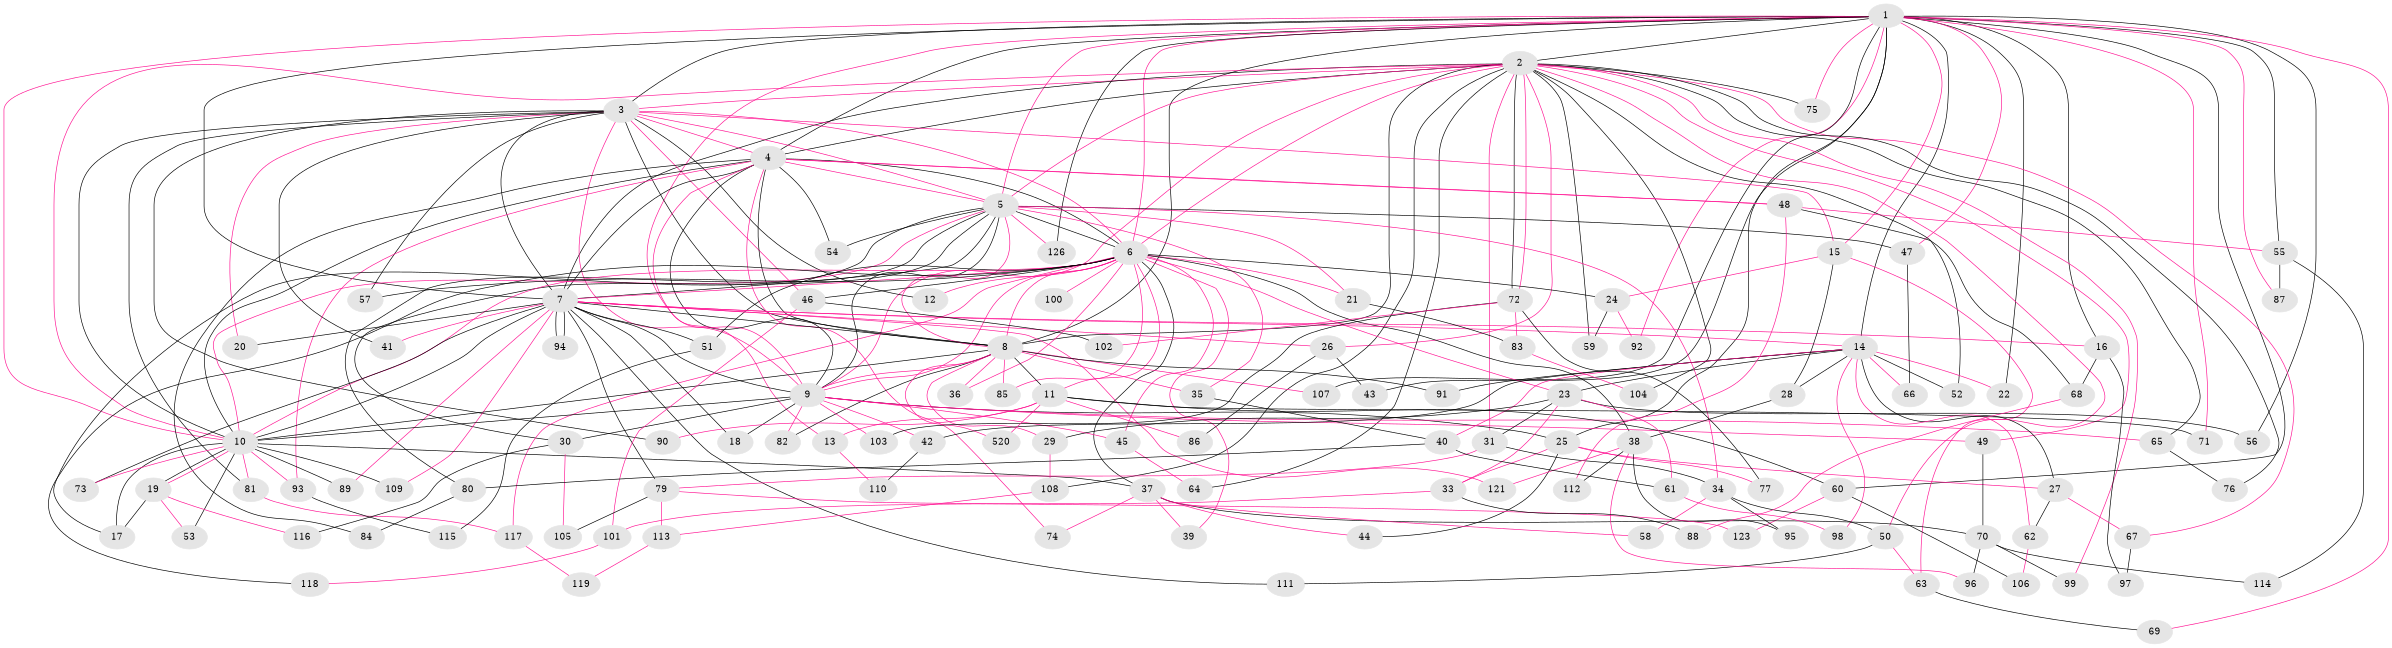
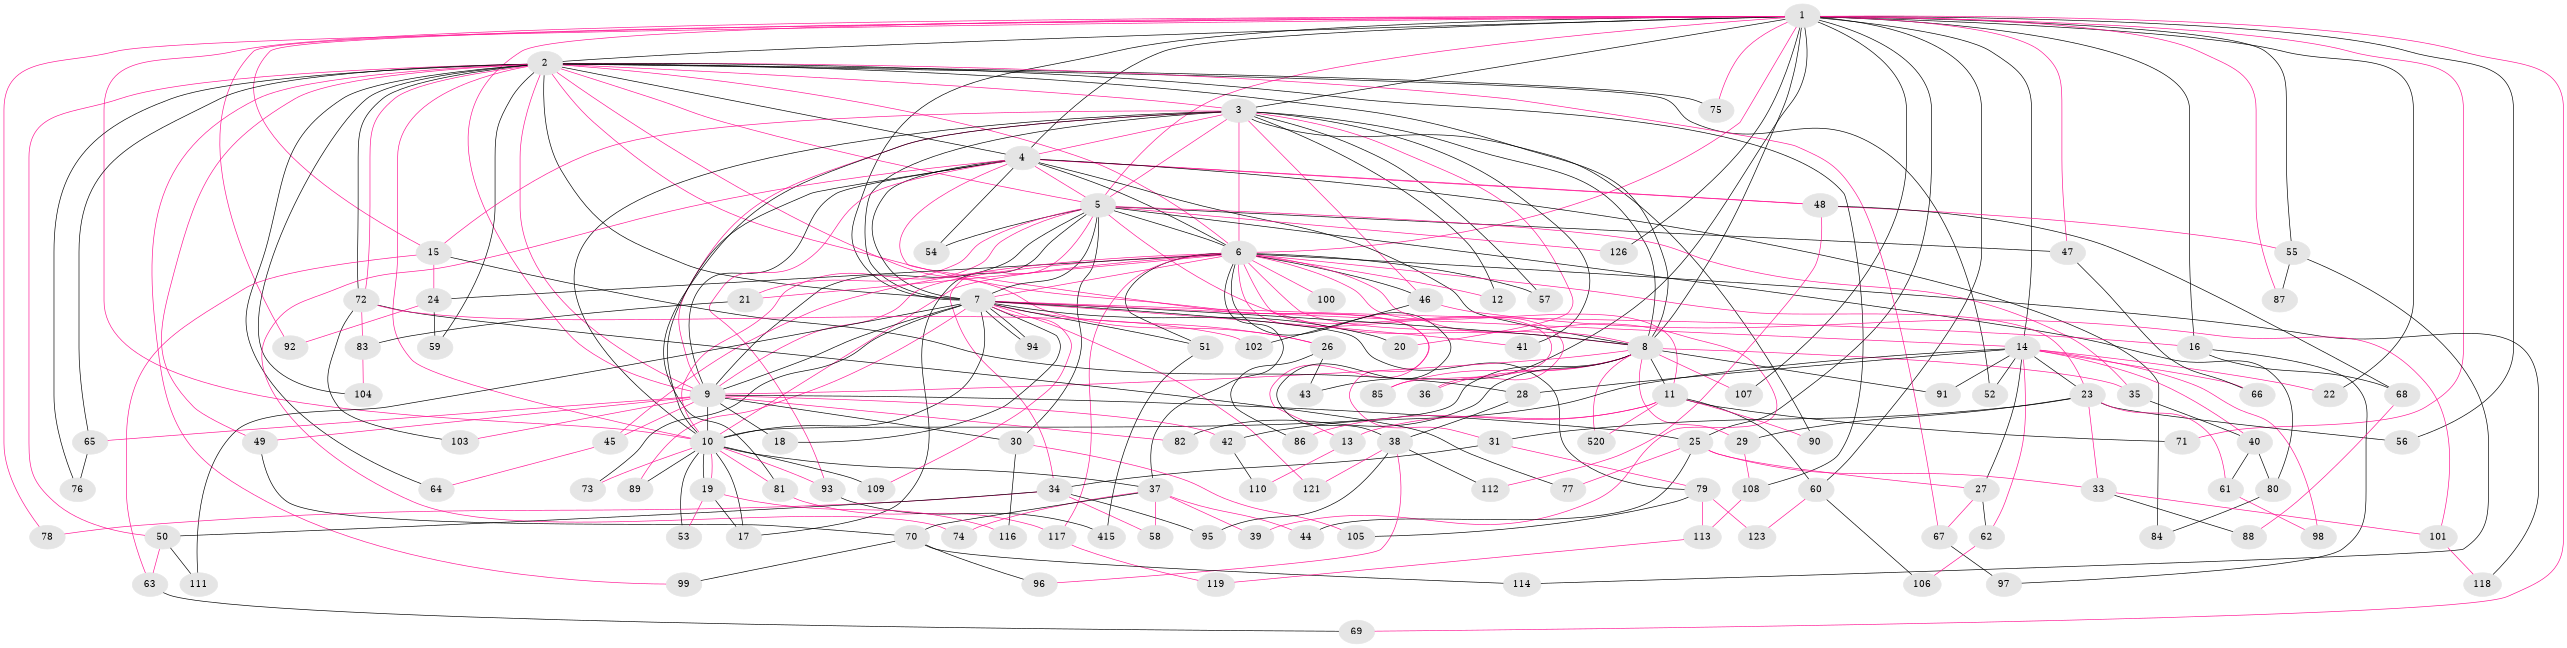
node "78": added
node "115": label "115" -> "415"
